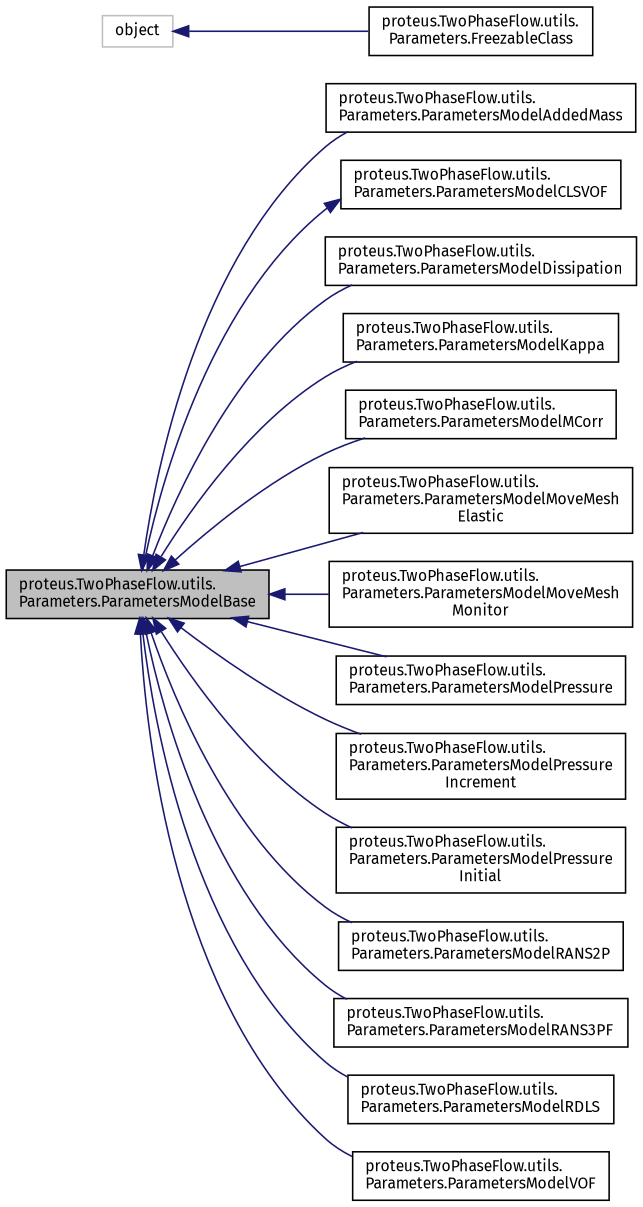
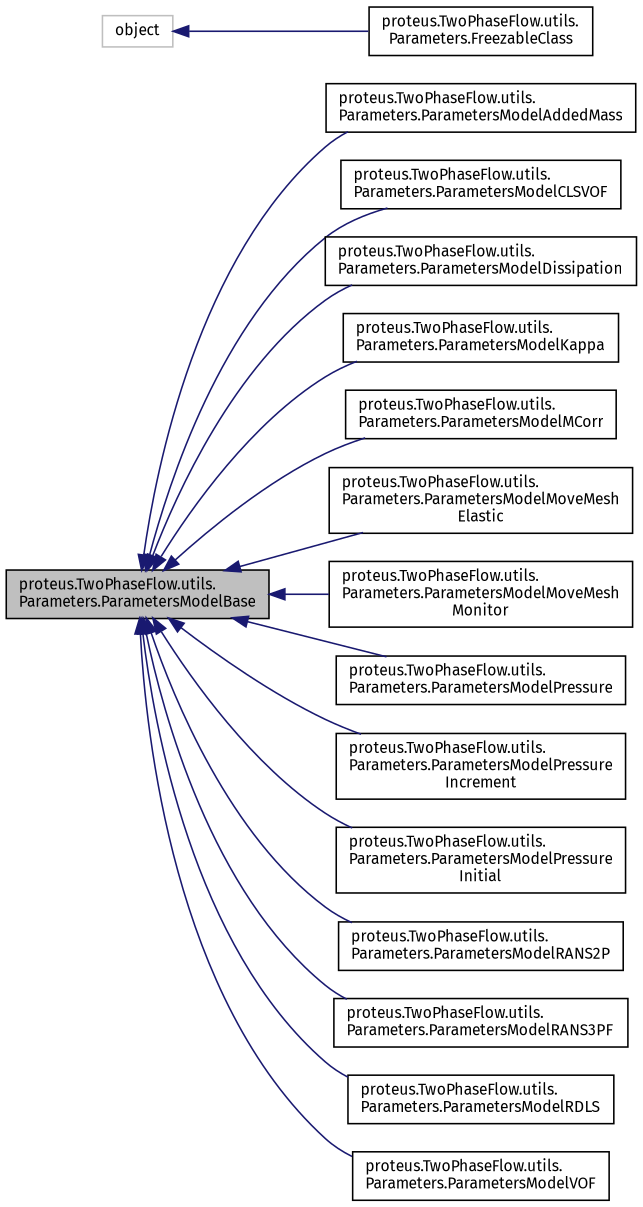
edge "proteus.TwoPhaseFlow.utils. Parameters.ParametersModelBase" -> "proteus.TwoPhaseFlow.utils. Parameters.ParametersModelCLSVOF": reversed
